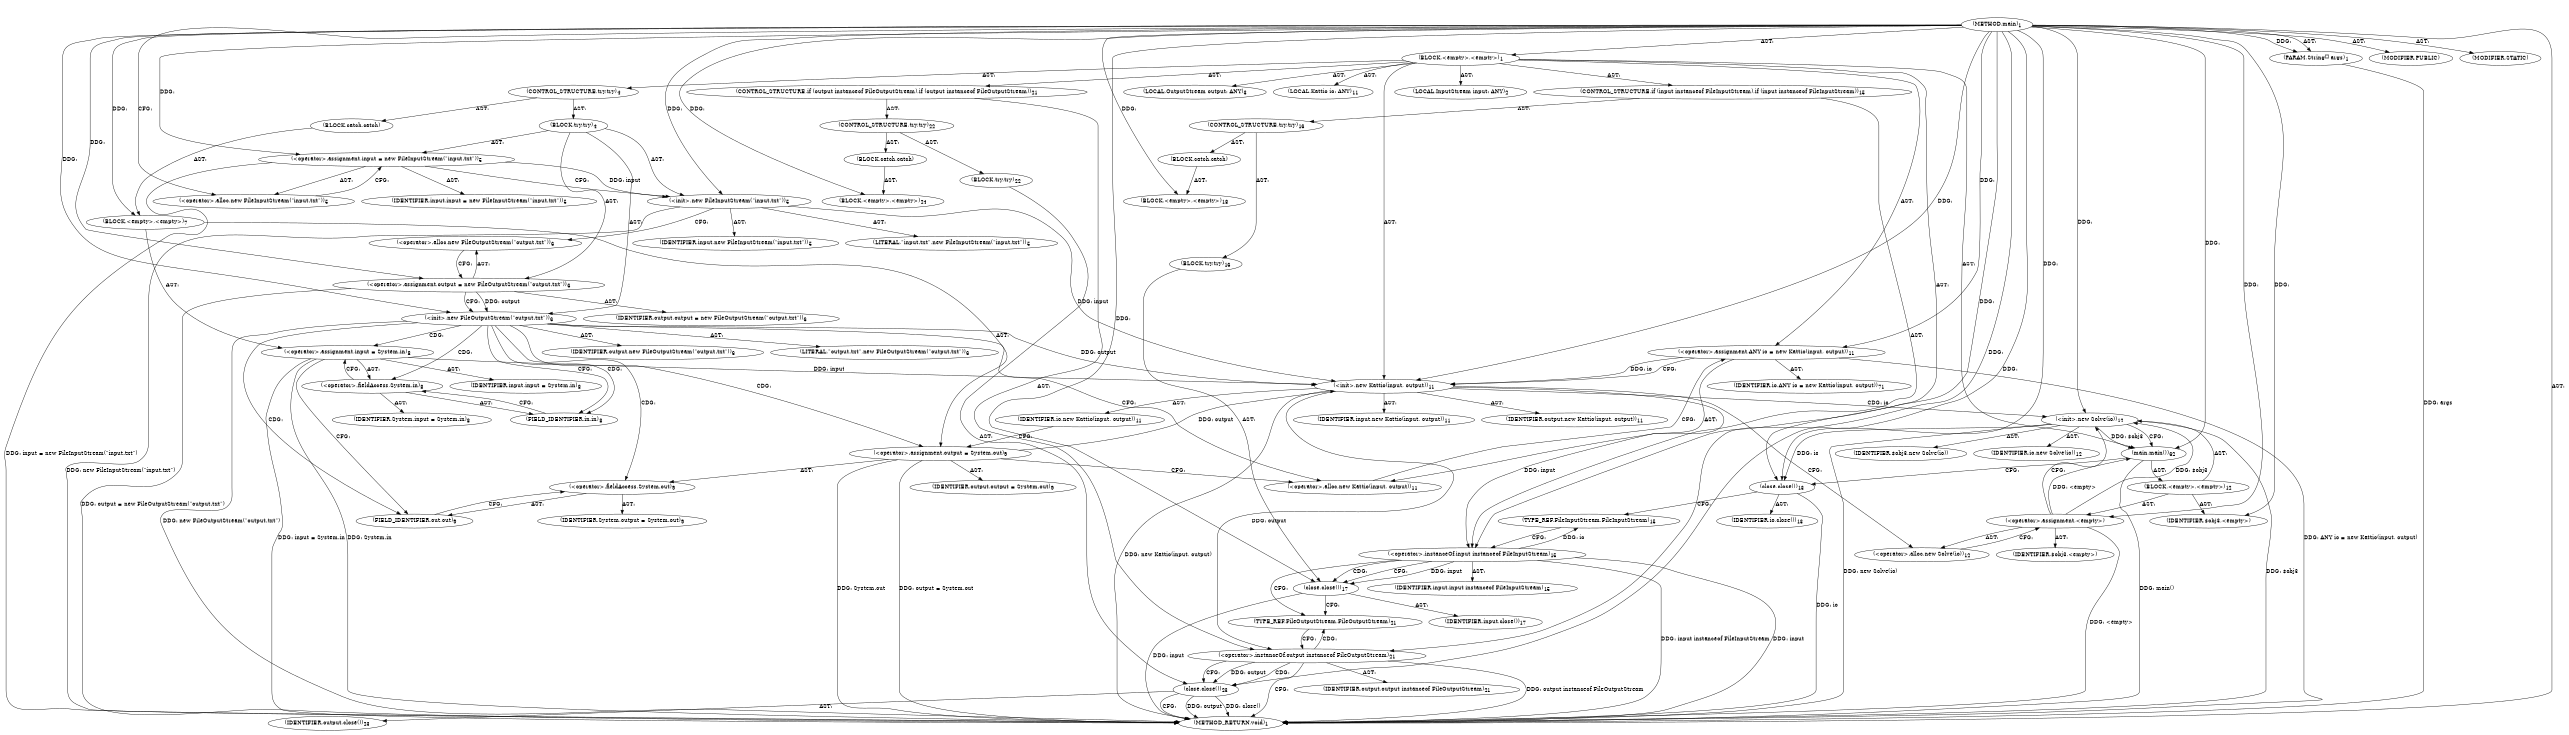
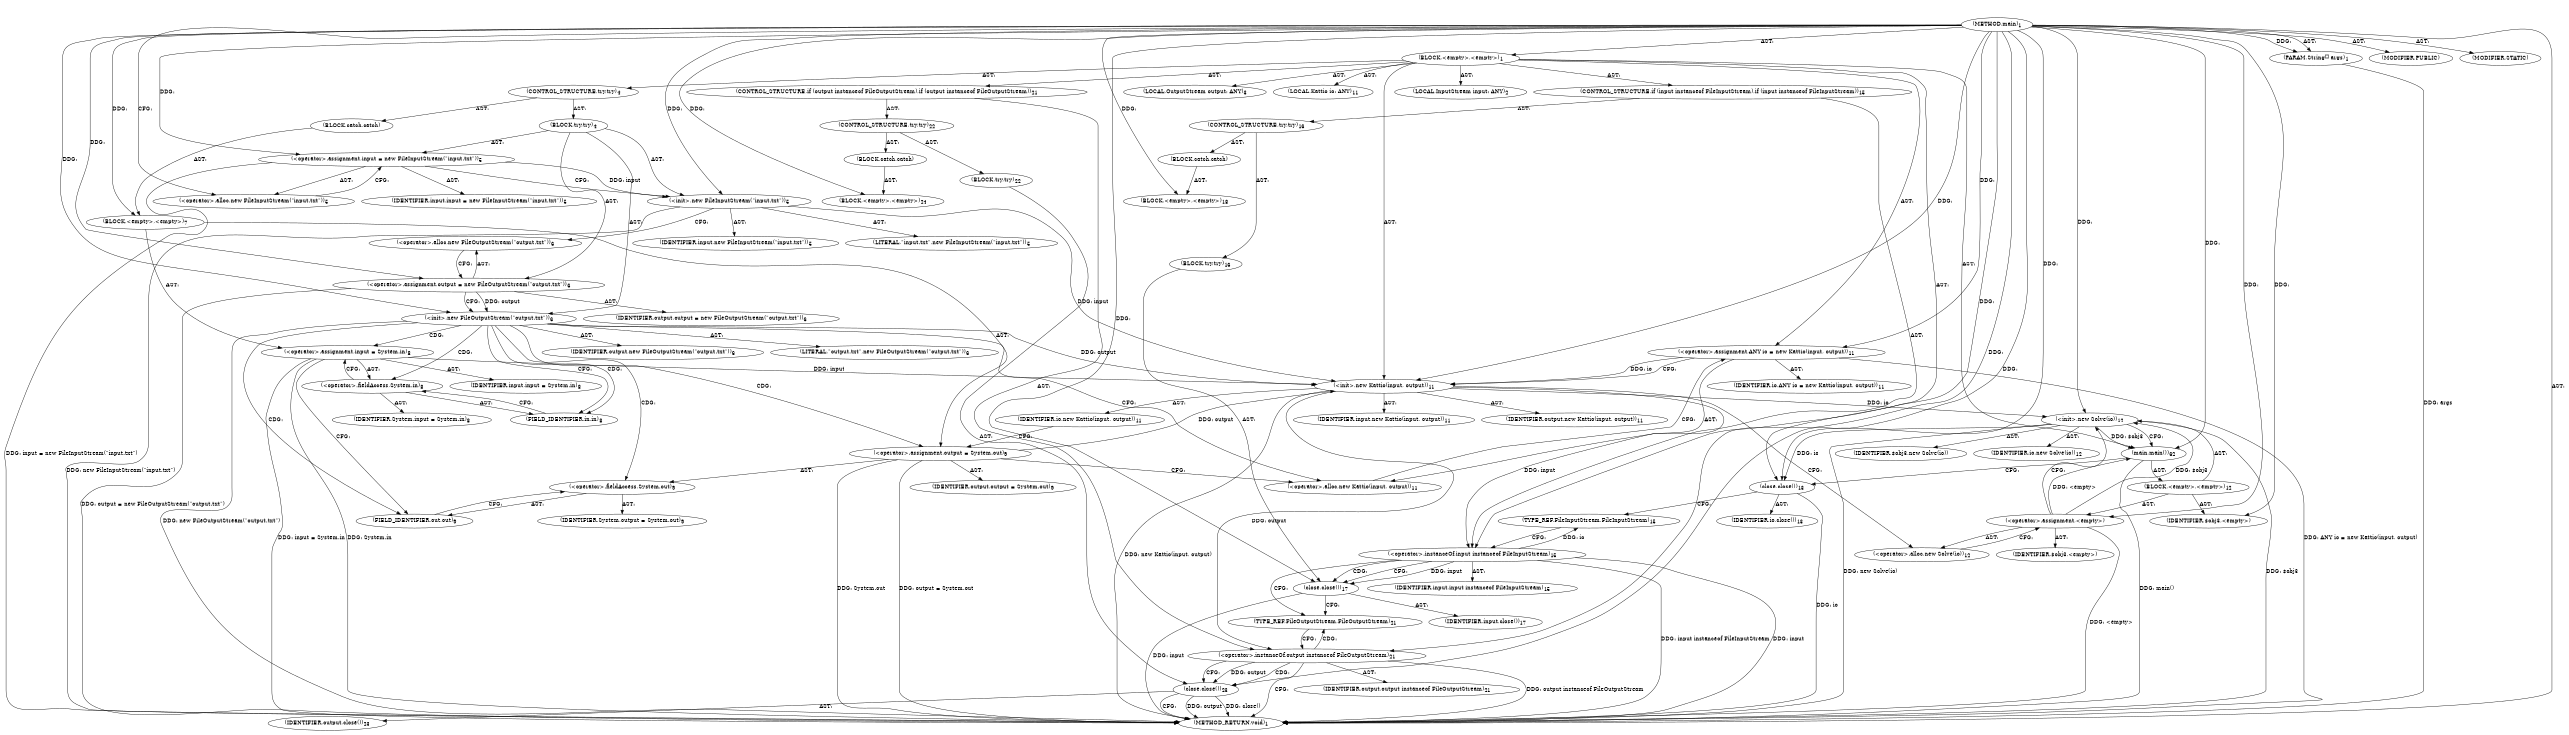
node "(IDENTIFIER,io,ANY io = new Kattio(input, output))": text "71" -> "11"
edge "(<init>,new Kattio(input, output))" -> "(<init>,new Solve(io))": label "CDG: io" -> "DDG: io"
